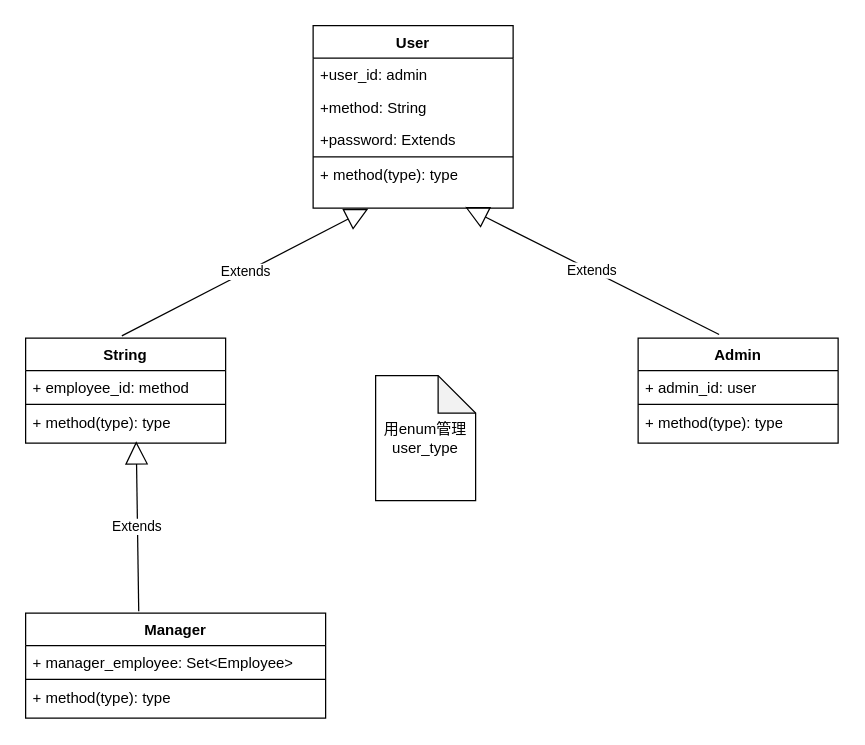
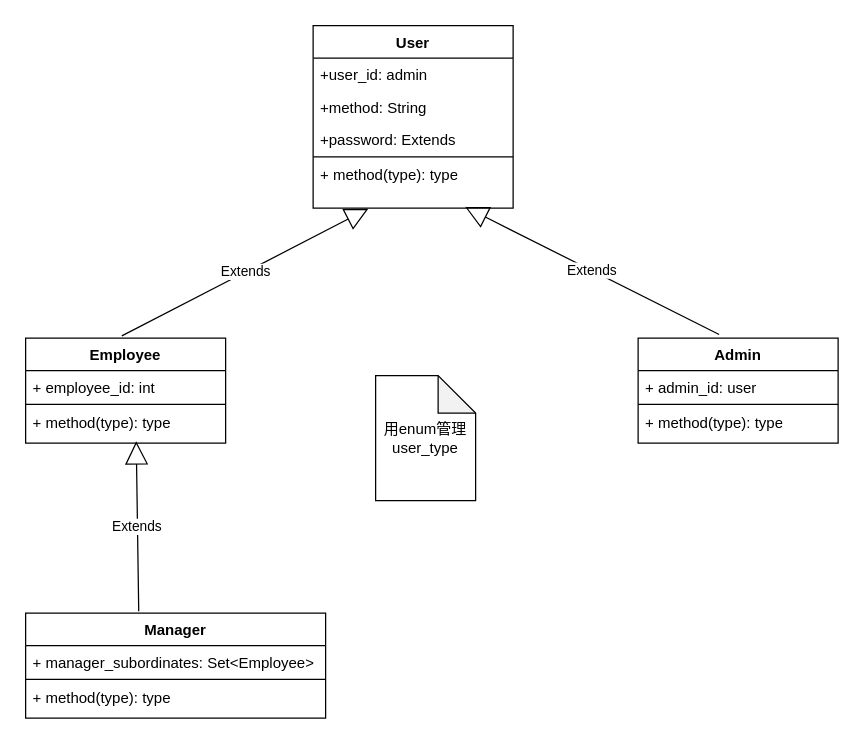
node "String": label "String" -> "Employee"
node "+ employee_id: method": label "+ employee_id: method" -> "+ employee_id: int"
node "+ manager_employee: Set<Employee>": label "+ manager_employee: Set<Employee>" -> "+ manager_subordinates: Set<Employee>"
